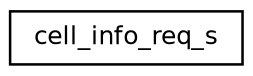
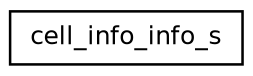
node "cell_info_req_s": label "cell_info_req_s" -> "cell_info_info_s"
